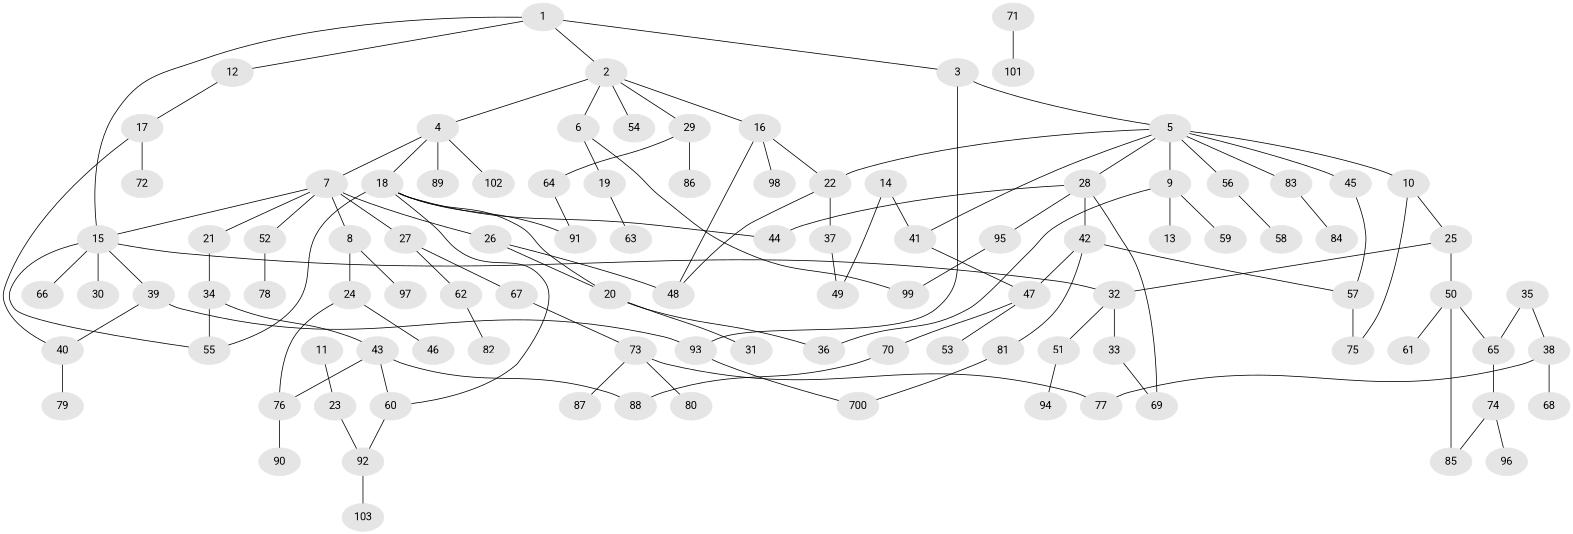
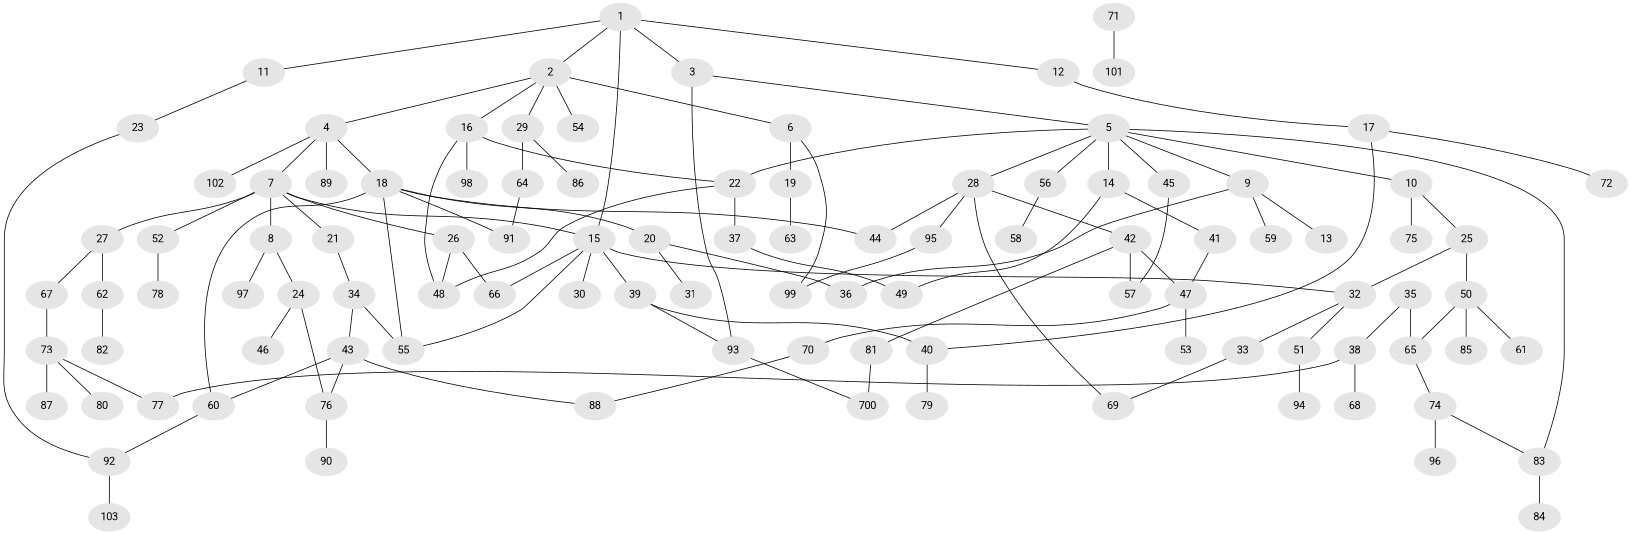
edge "1" -- "11": added
edge "5" -- "41": now "5" -- "14"
edge "26" -- "20": now "26" -- "66"
edge "57" -- "75": removed
edge "74" -- "85": now "74" -- "83"
